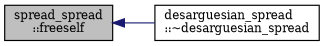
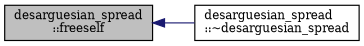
node "spread_spread ::freeself": label "spread_spread ::freeself" -> "desarguesian_spread ::freeself"
